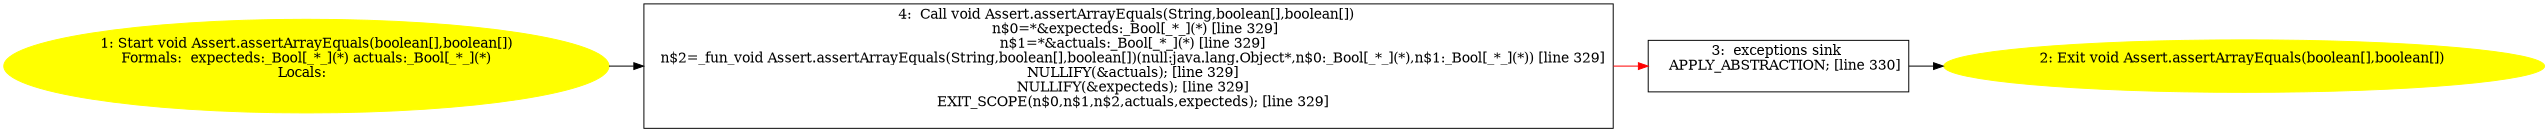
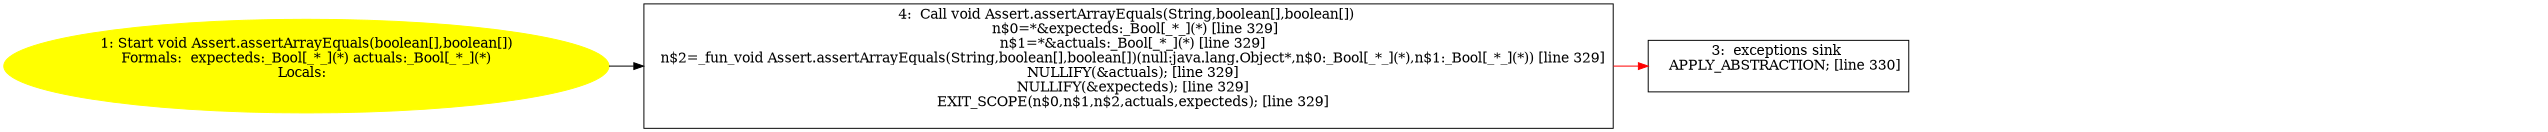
node "2: Exit void Assert.assertArrayEquals(boolean[],boolean[])": removed
